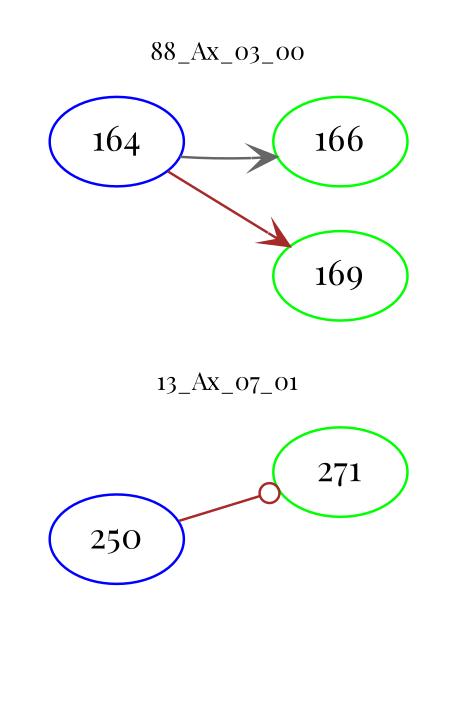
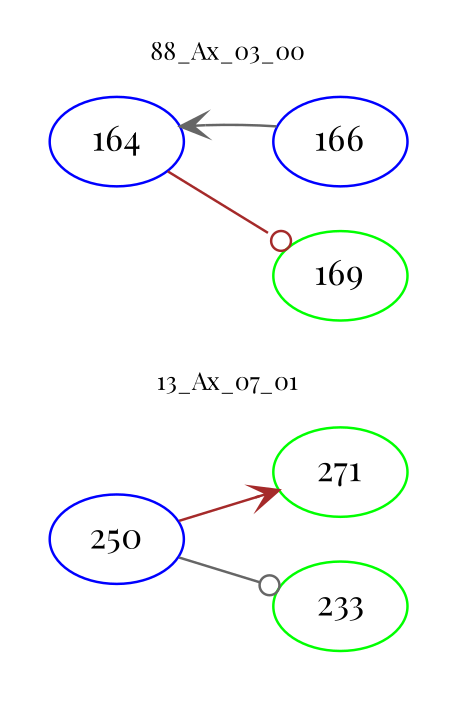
node "166": color green -> blue
edge "164" -> "166": reversed
edge "164" -> "169": arrowhead vee -> odot
edge "250" -> "271": arrowhead odot -> vee
node "233": added
